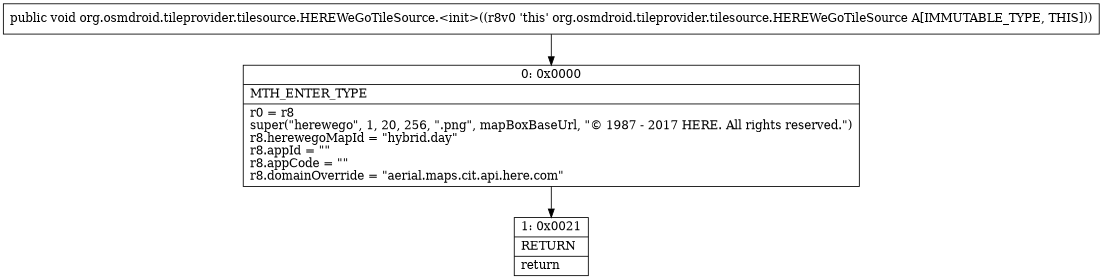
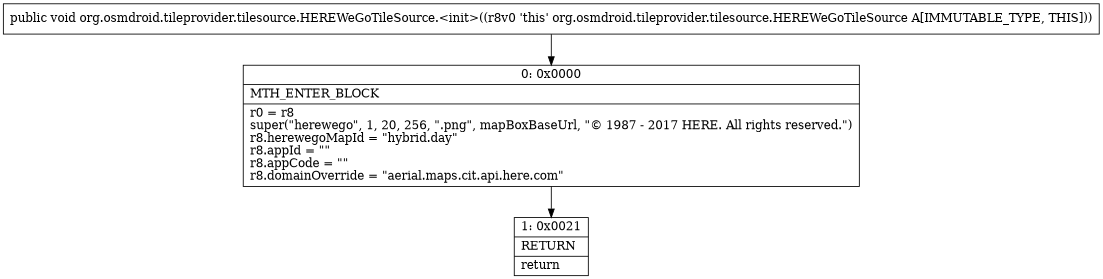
node "0: 0x0000": text "MTH_ENTER_TYPE" -> "MTH_ENTER_BLOCK"
